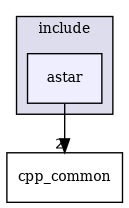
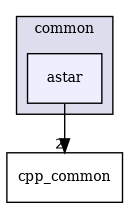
cluster "include": label "include" -> "common"
